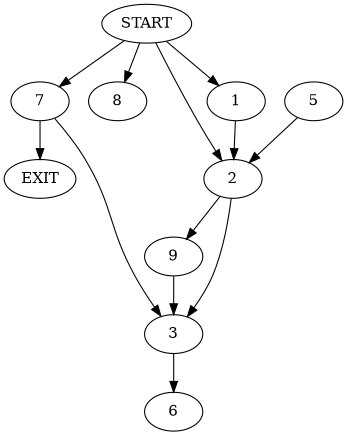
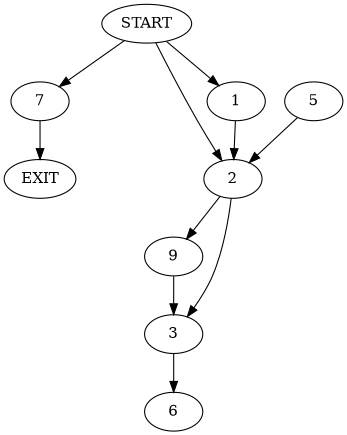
node "8": removed
edge "7" -> "3": removed
